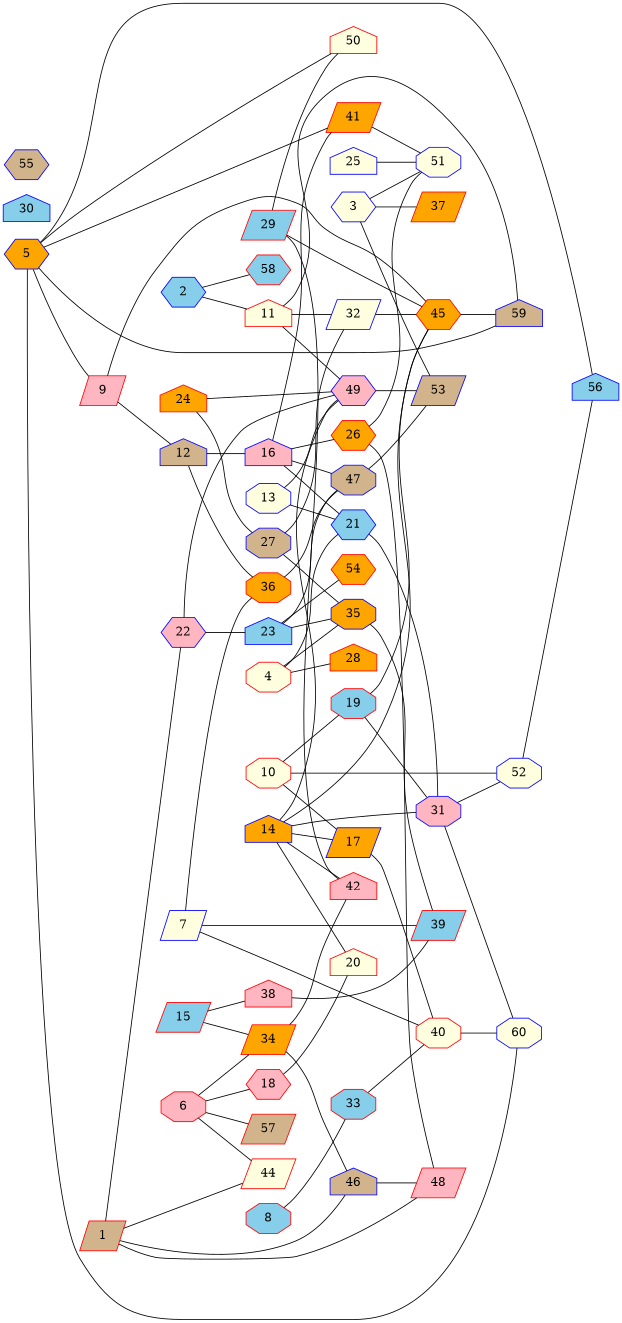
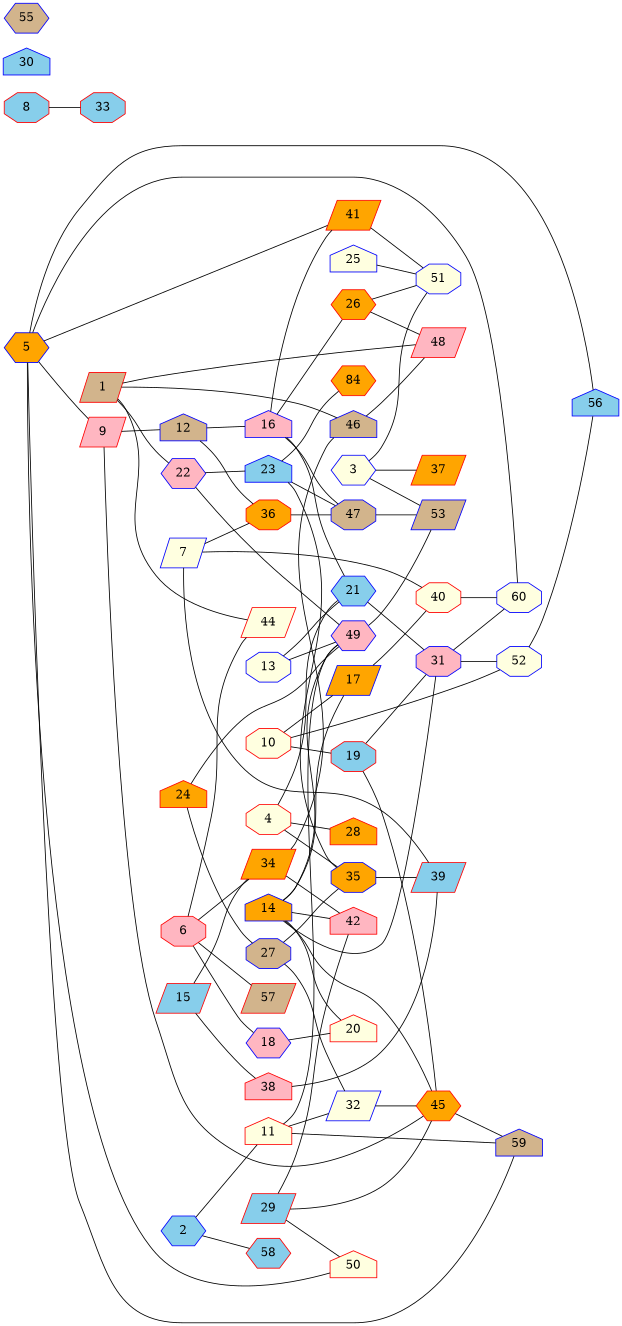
node "54": label "54" -> "84"
edge "40" -- "33": removed
node "18": color red -> blue
